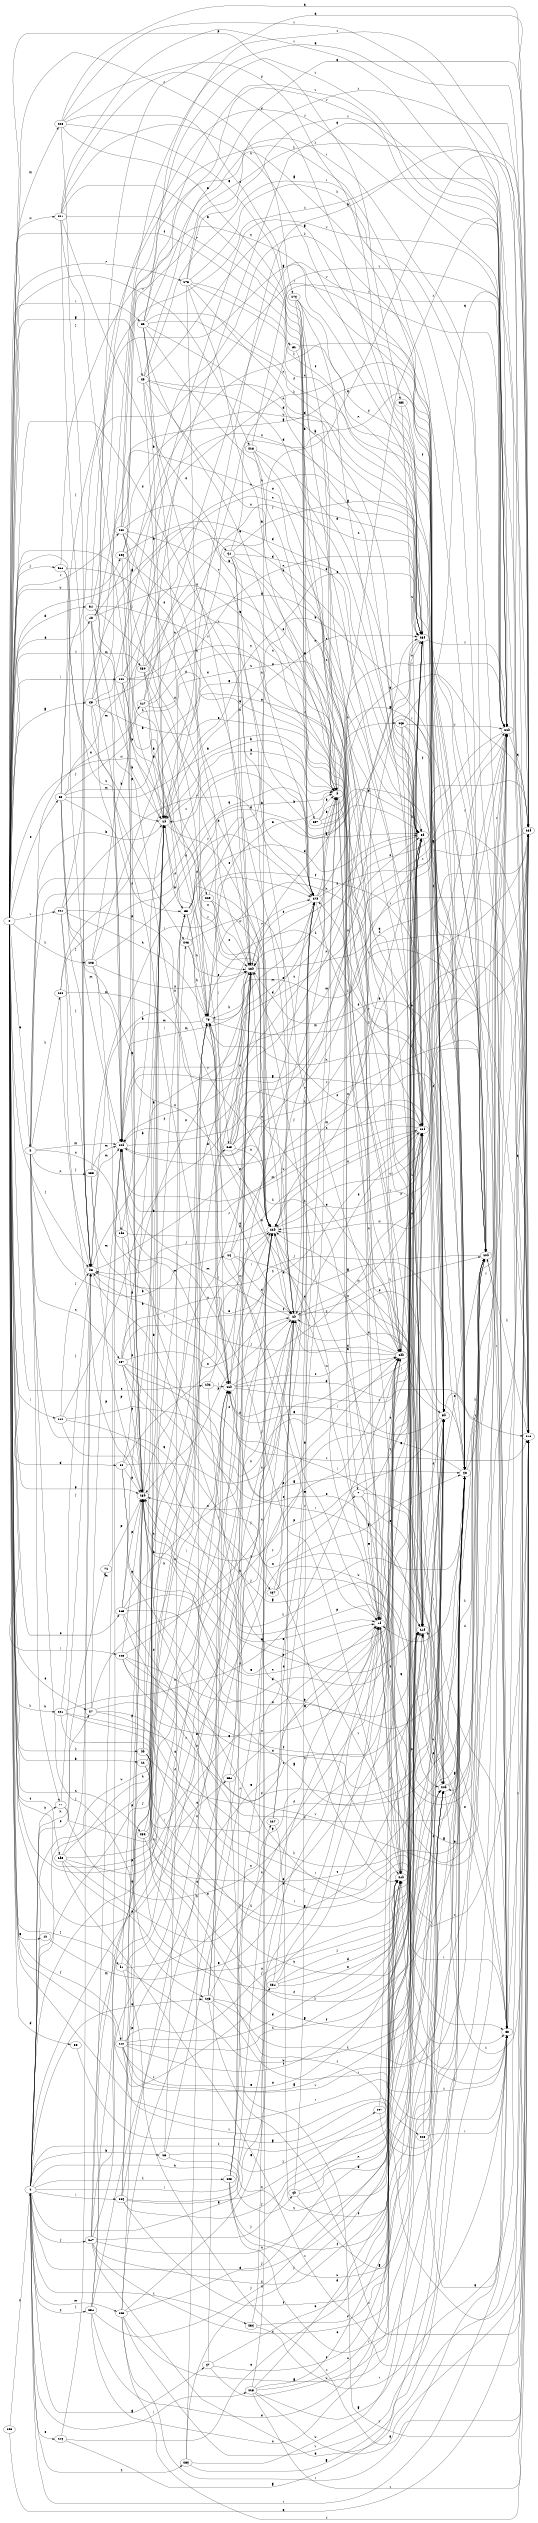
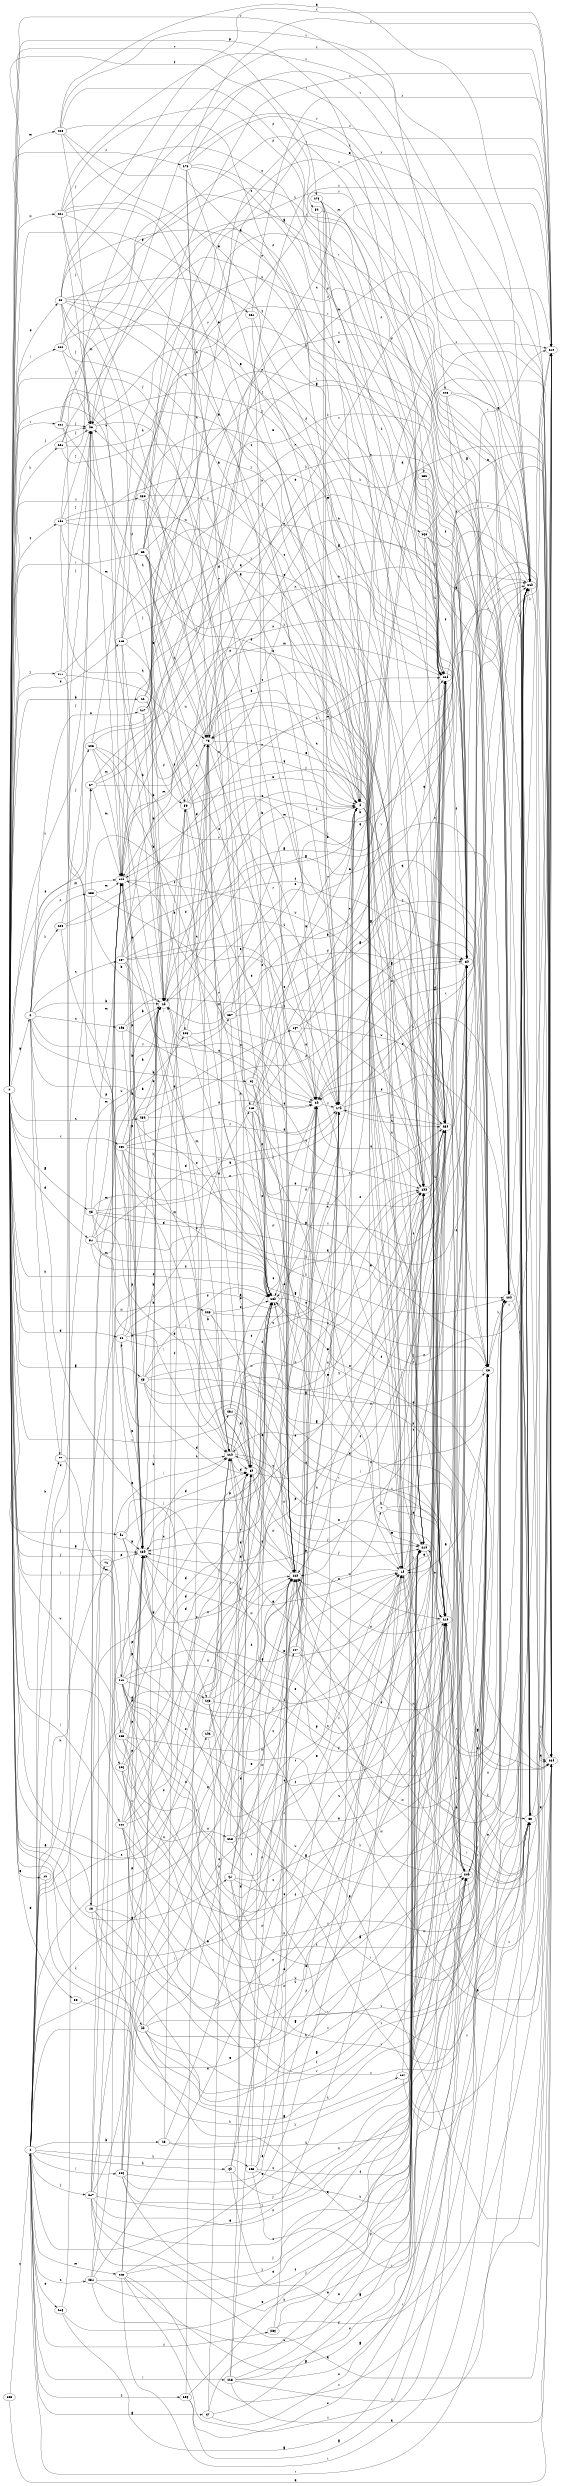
edge "249" -> "39": reversed
edge "49" -> "139": label "l" -> "n"
